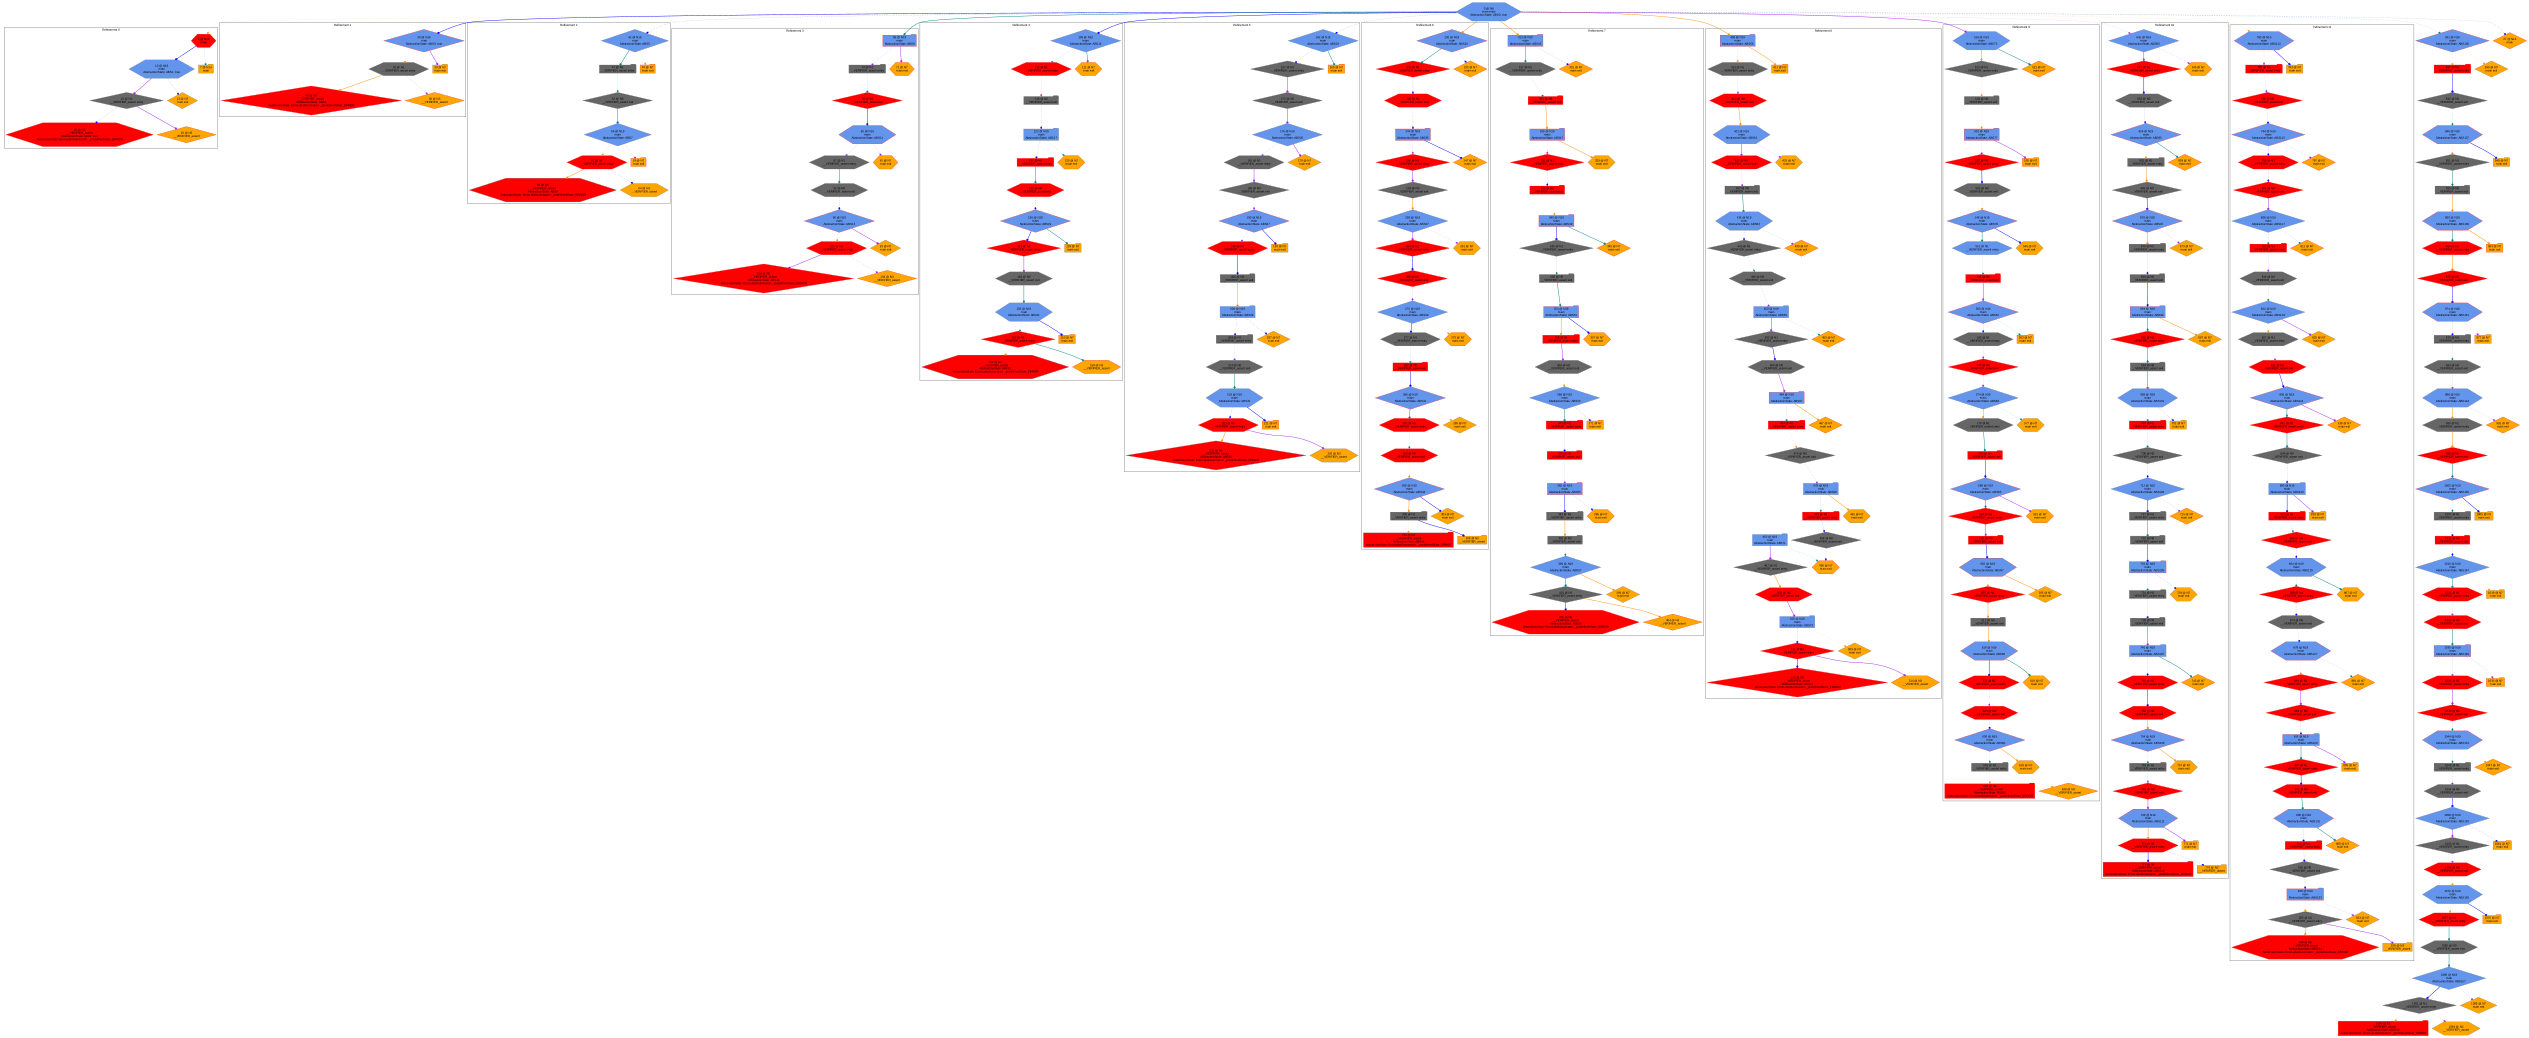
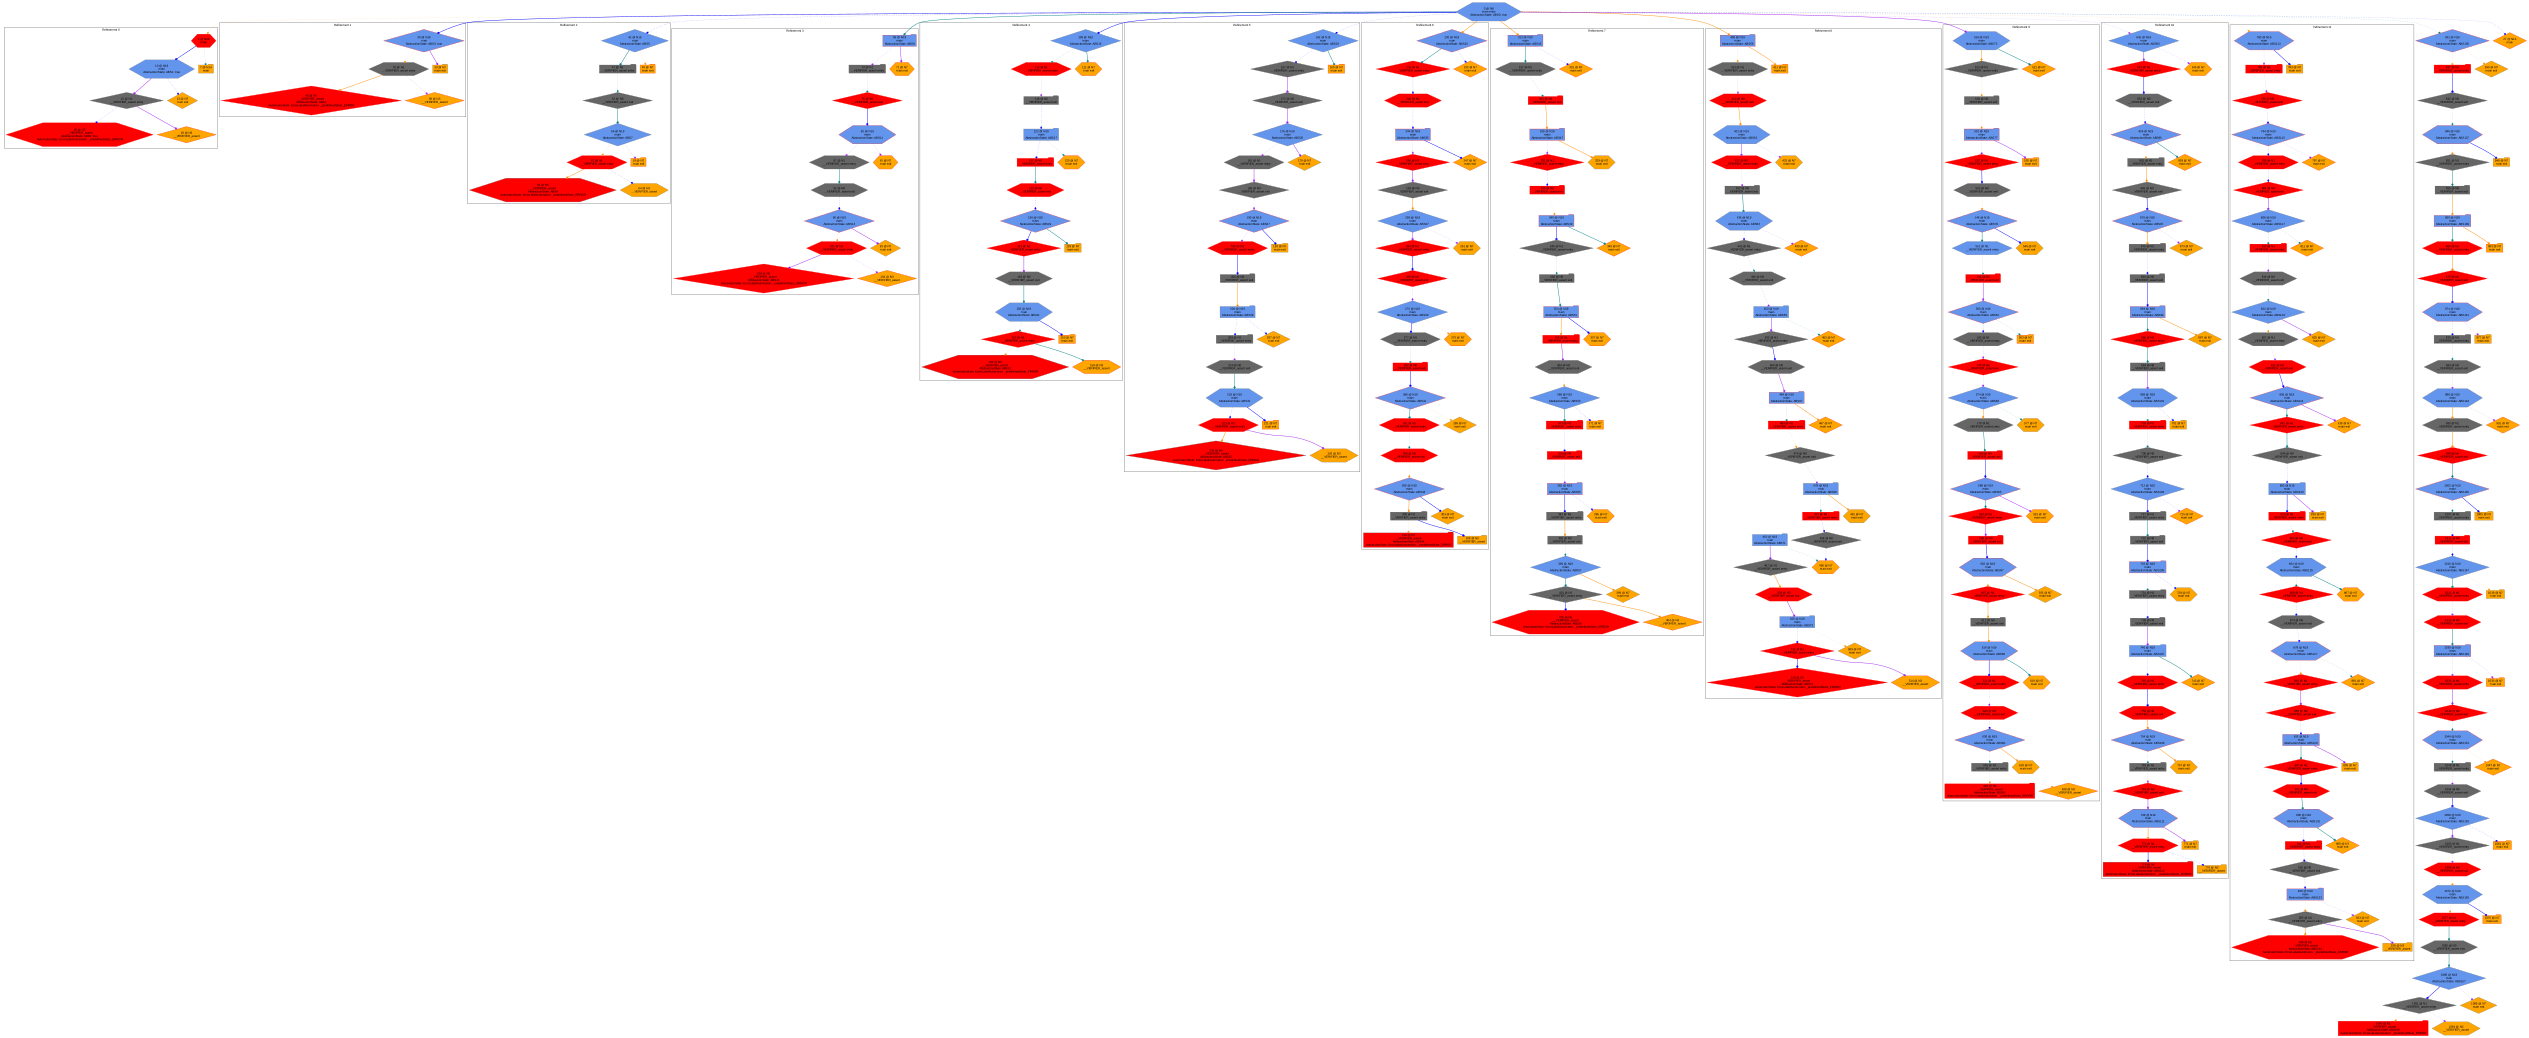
node "960 @ N19 main AbstractionState: ABS139": shape hexagon -> folder
